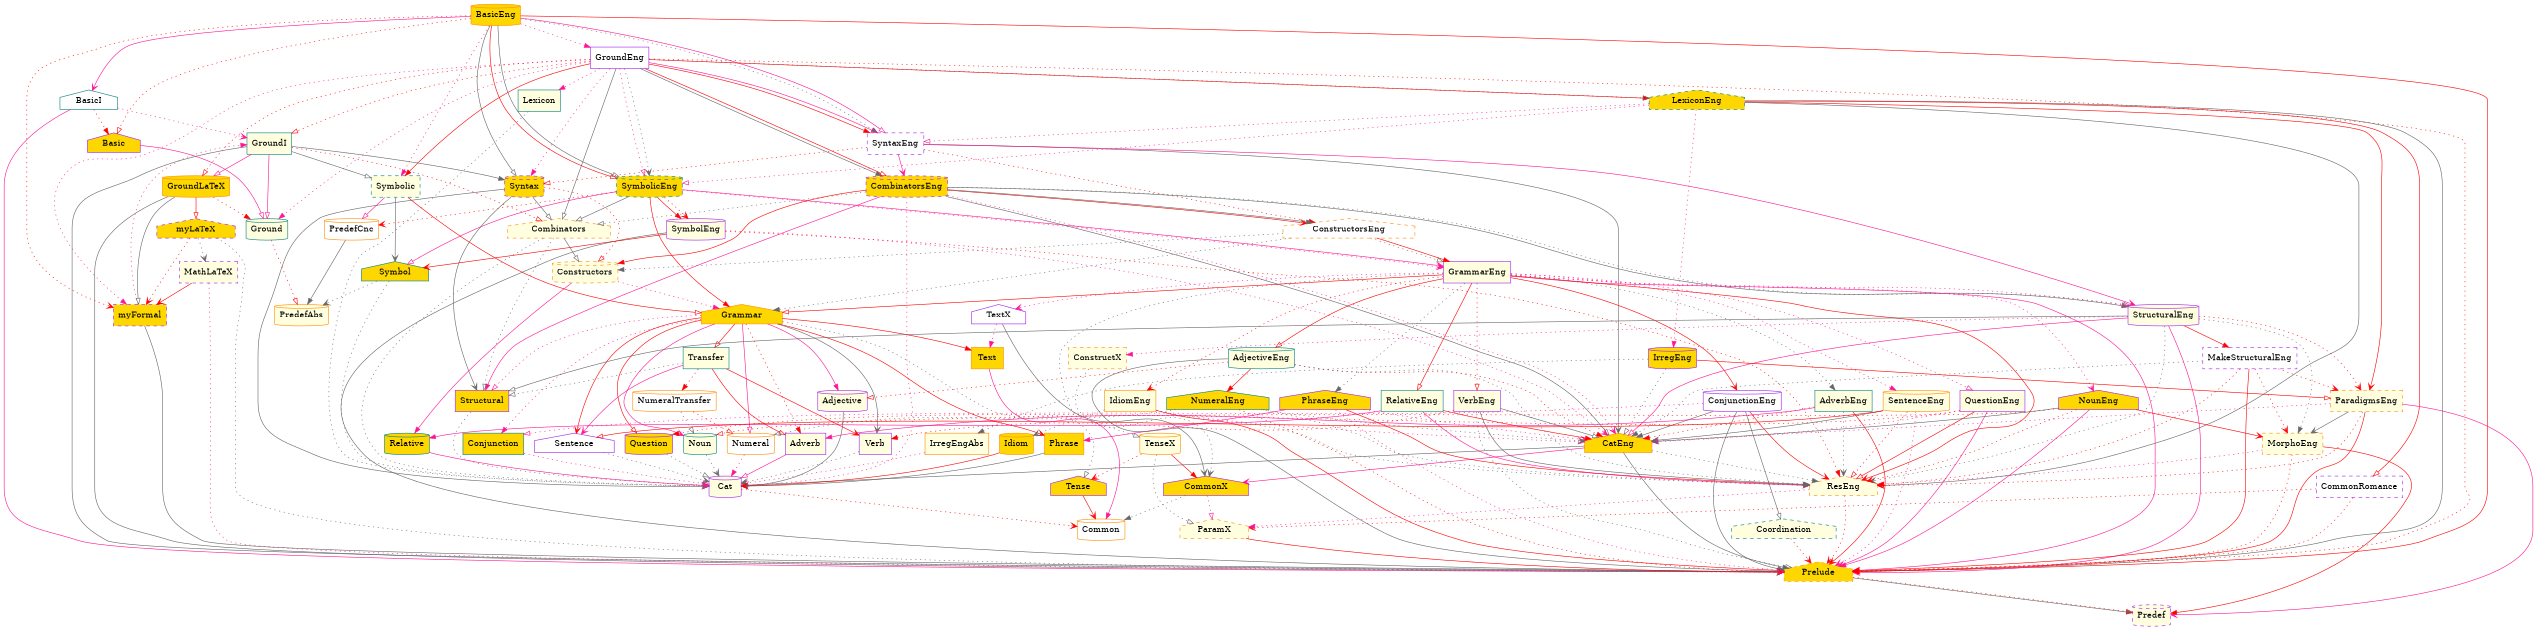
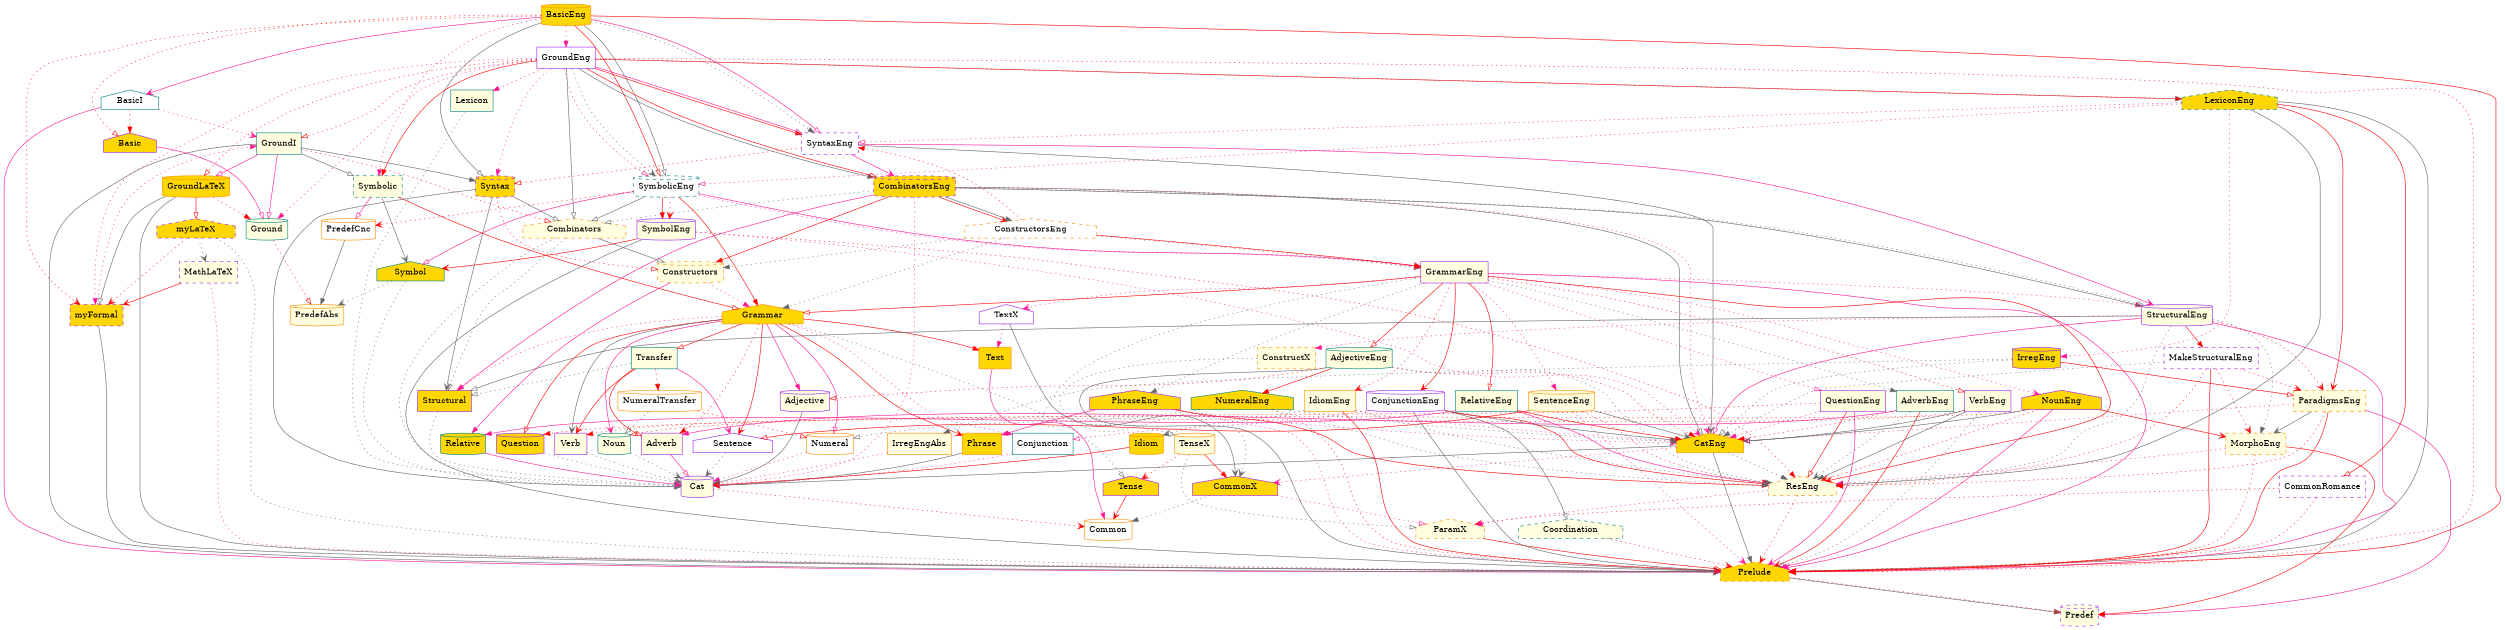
edge "SyntaxEng" -> "ConstructorsEng": reversed
node "SymbolicEng": fillcolor gold -> white
node "Conjunction": fillcolor gold -> white
edge "CatEng" -> "CommonX": style solid -> dotted
